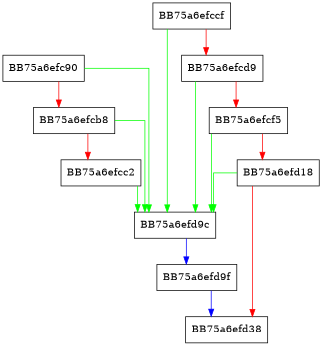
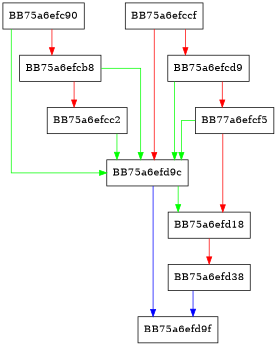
edge "BB75a6efccf" -> "BB75a6efd9c": color green -> red
node "BB75a6efcf5": label "BB75a6efcf5" -> "BB77a6efcf5"
edge "BB75a6efd18" -> "BB75a6efd9c": reversed
edge "BB75a6efd9f" -> "BB75a6efd38": reversed
